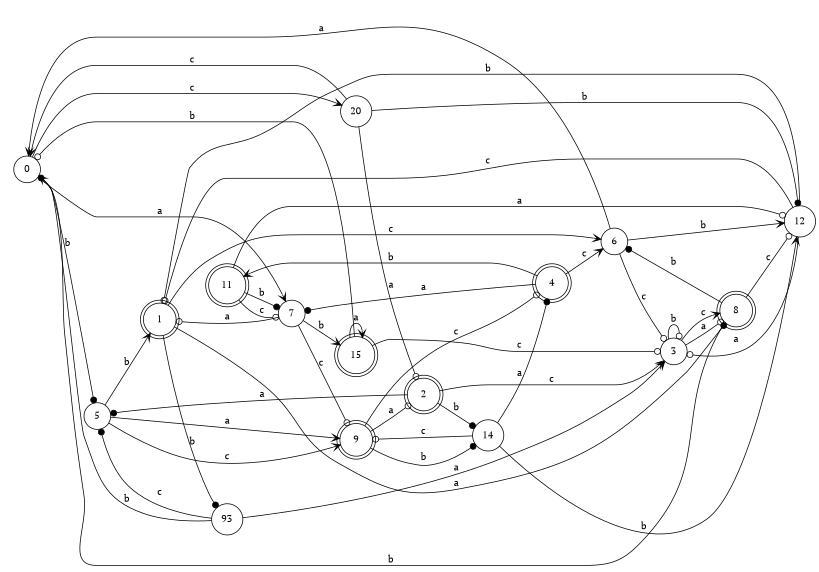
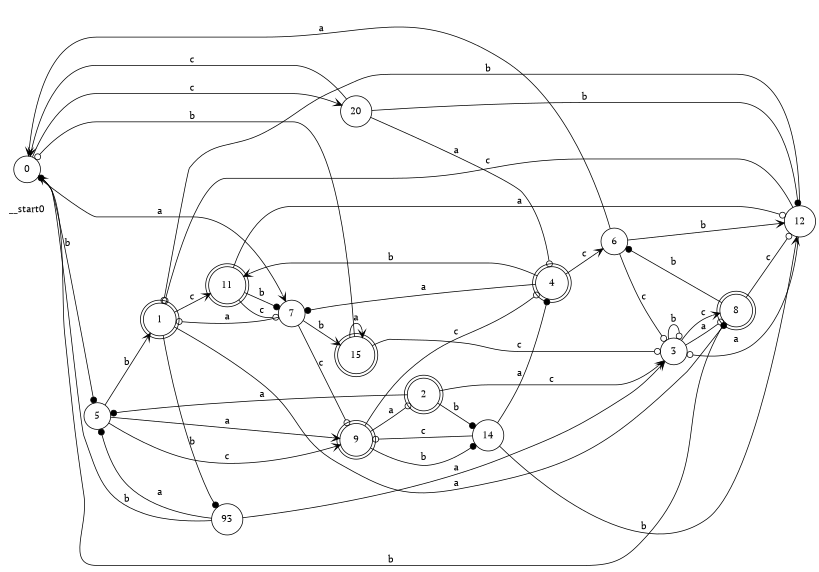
node "__start0": added
edge "1" -> "6": now "1" -> "11"
edge "20" -> "2": now "20" -> "4"
edge "93" -> "5": label "c" -> "a"
